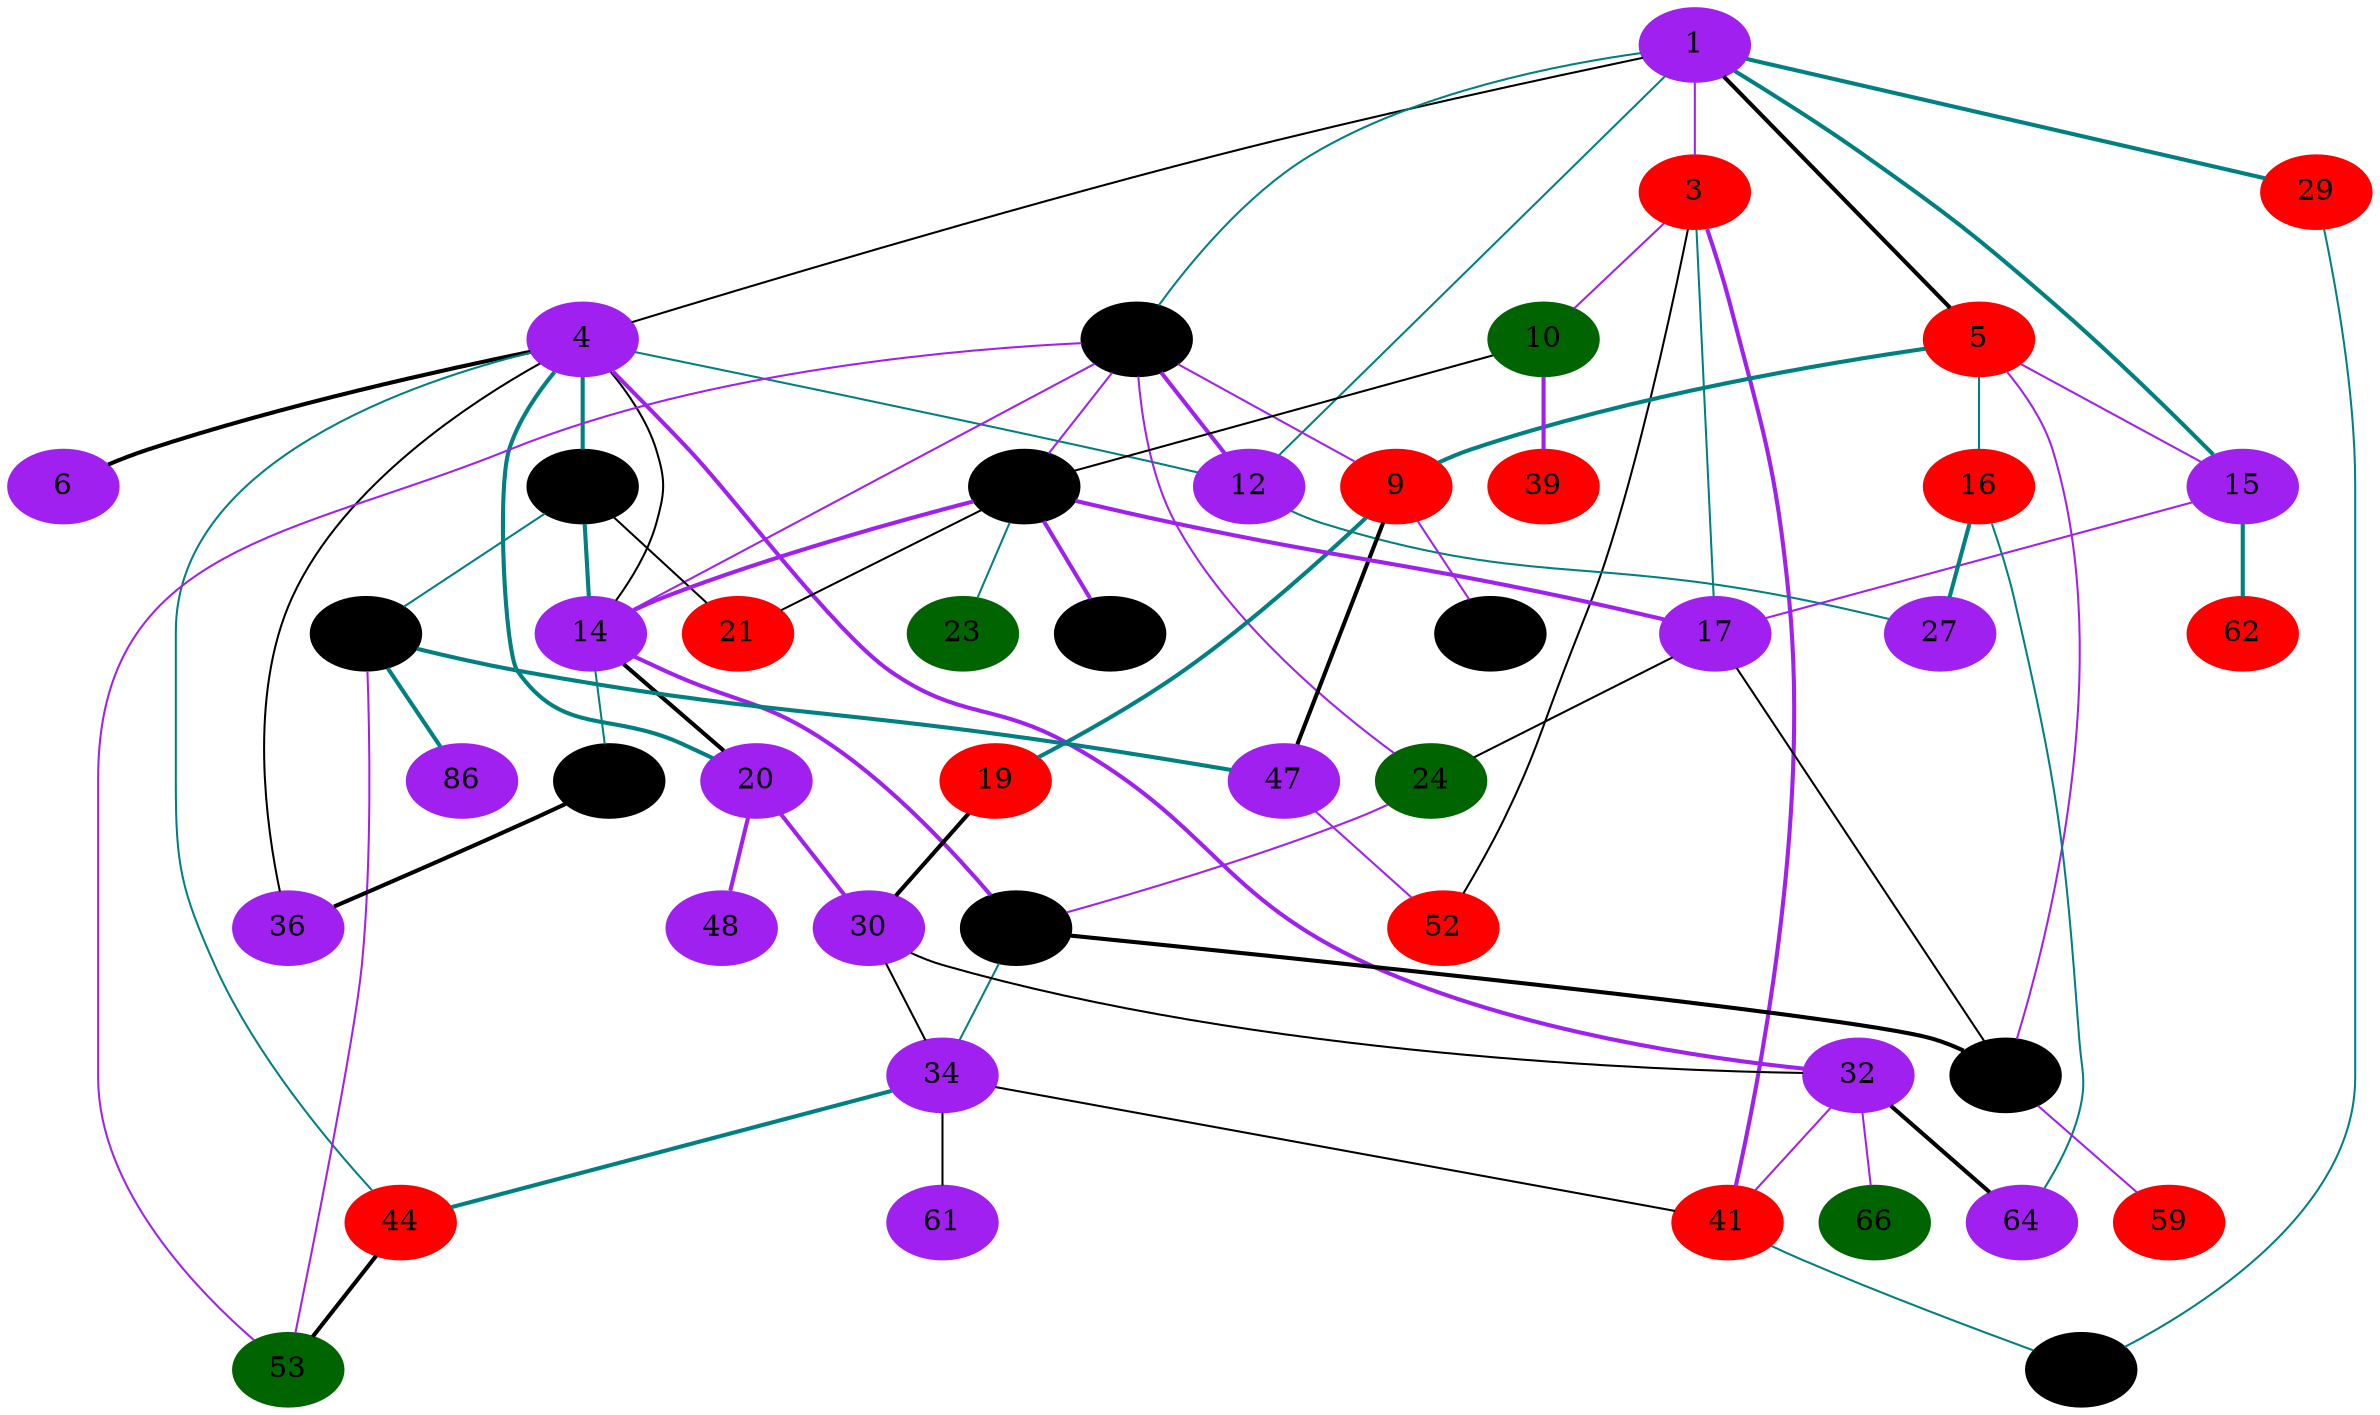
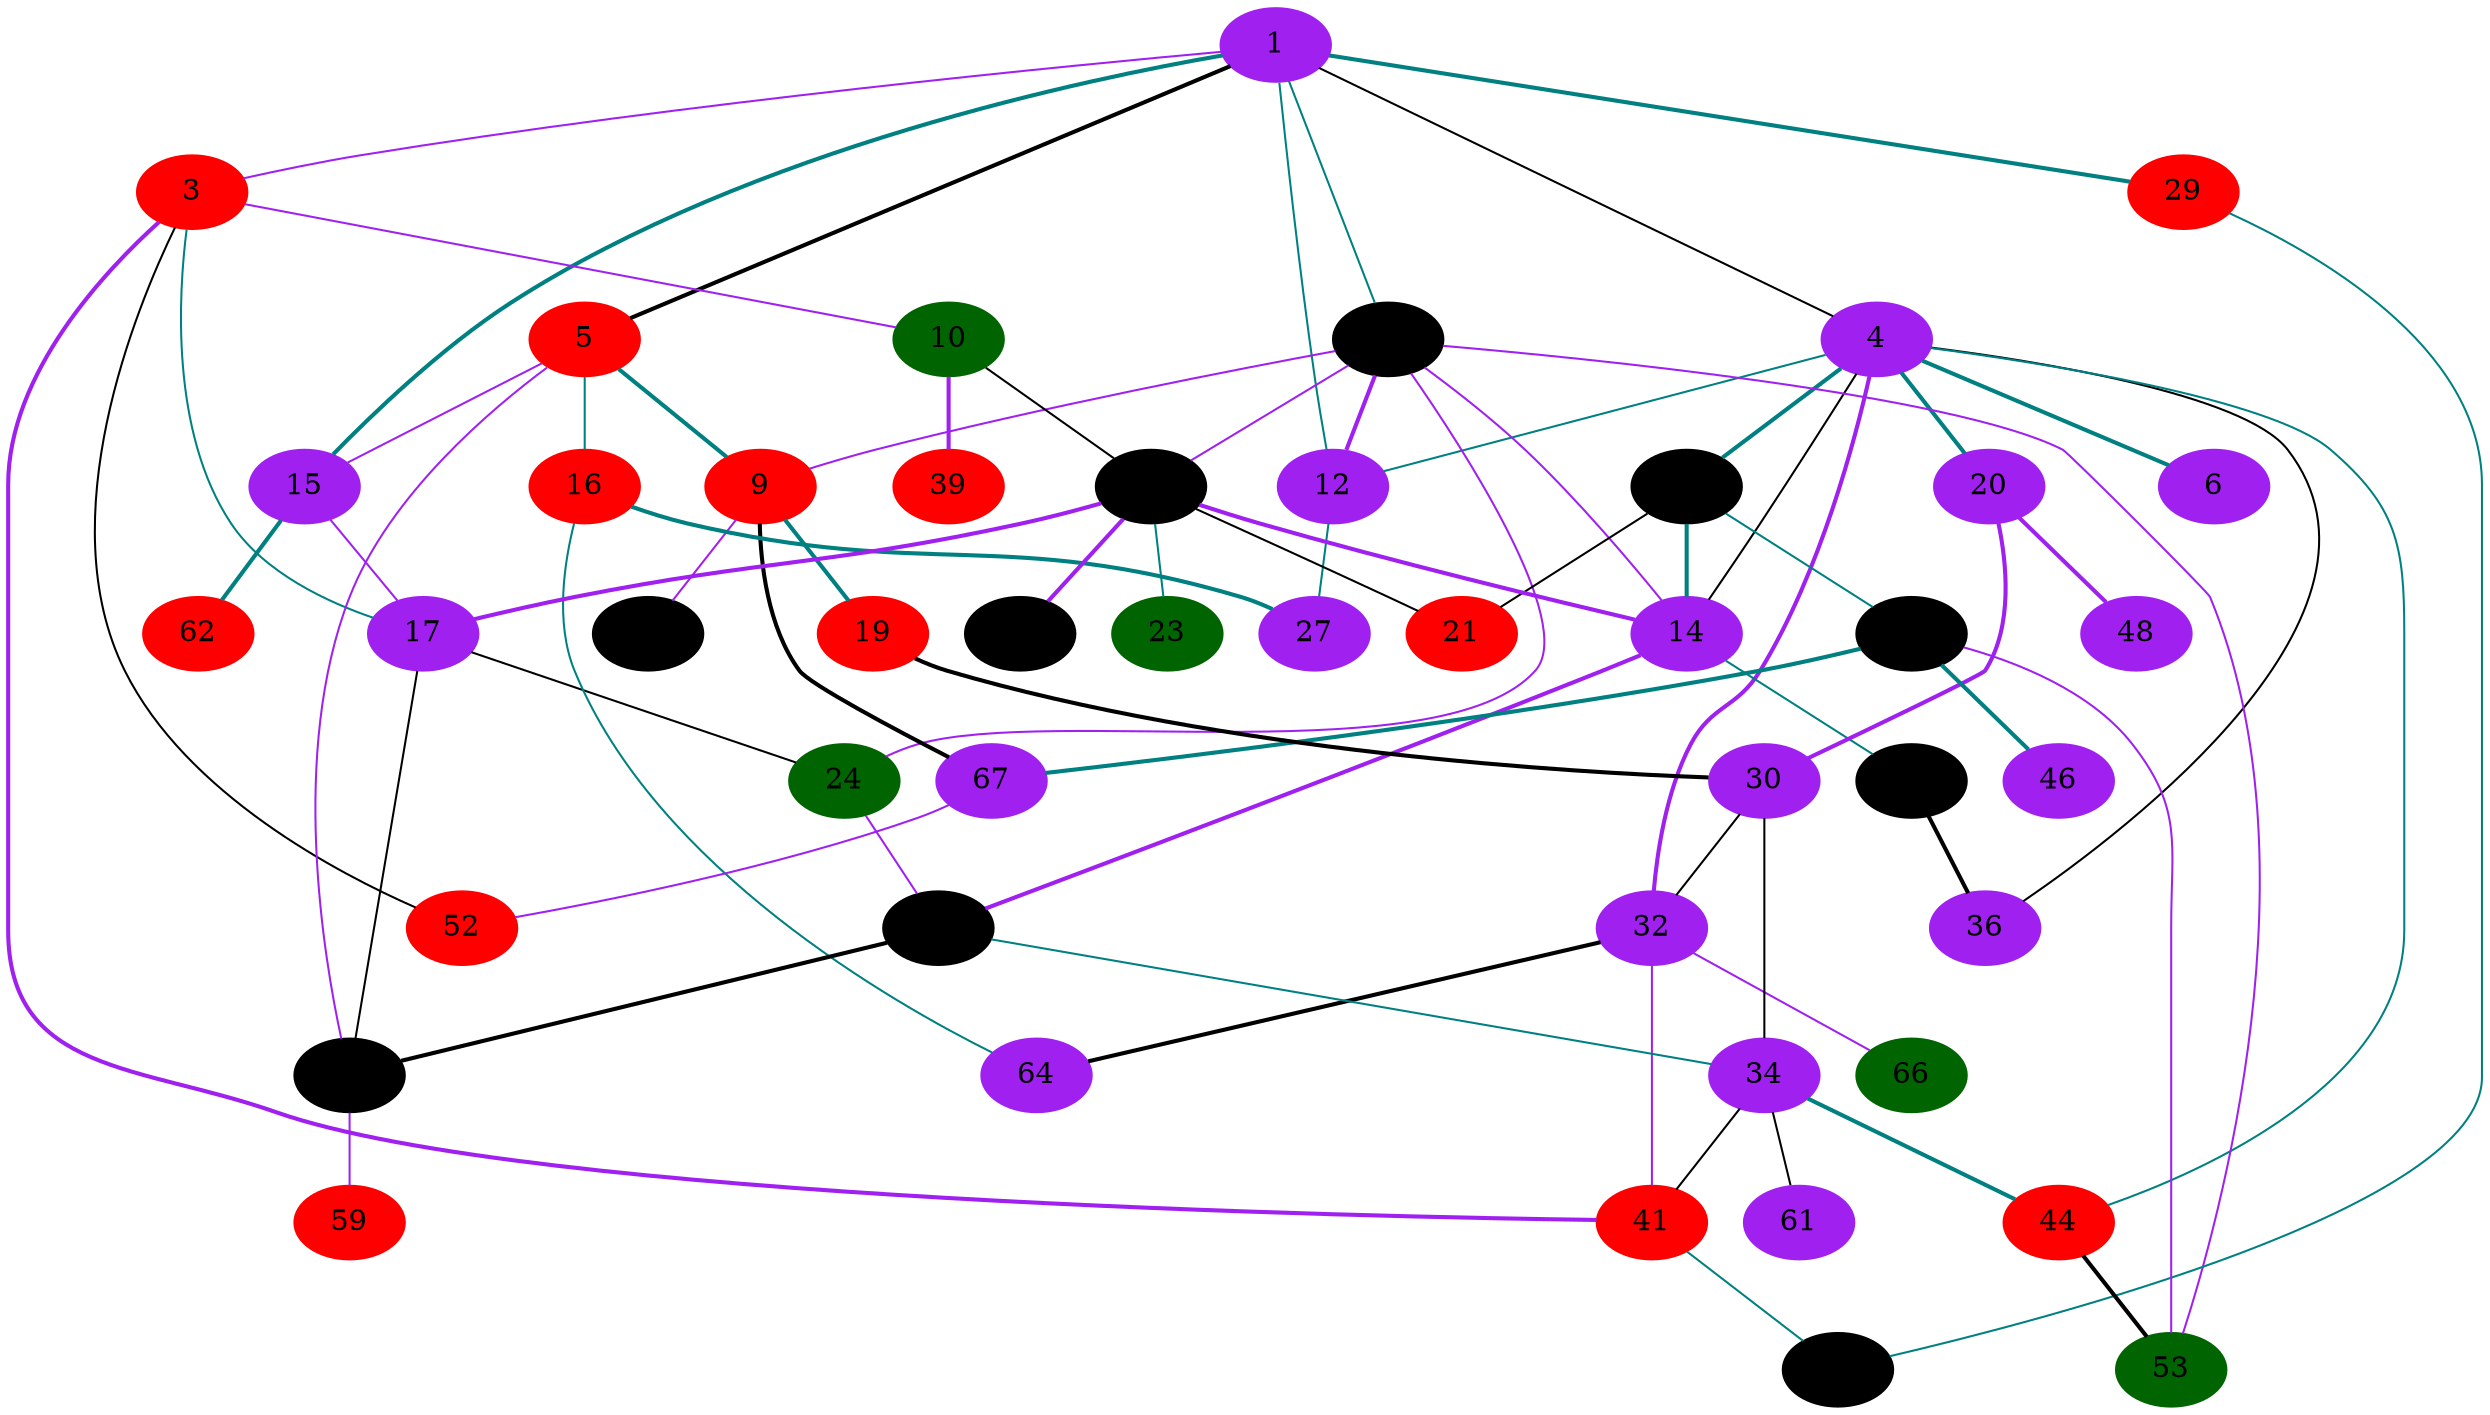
edge "4" -- "6": color black -> teal
edge "14" -- "20": removed
node "86": label "86" -> "46"
node "47": label "47" -> "67"
